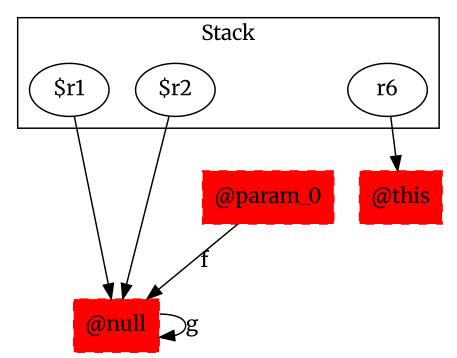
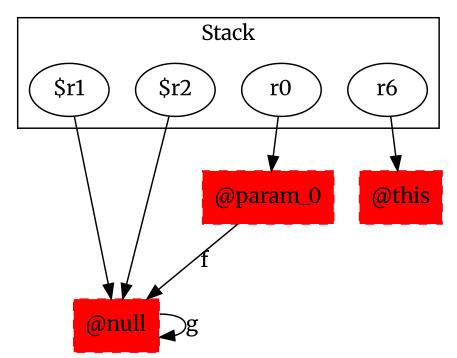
node "r0": added
